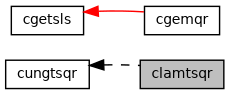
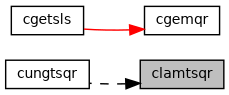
edge "cgemqr" -> "cgetsls": reversed
edge "clamtsqr" -> "cungtsqr": reversed
